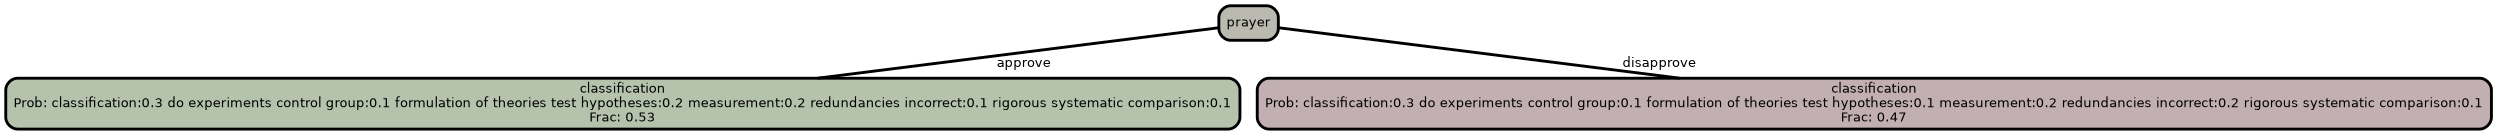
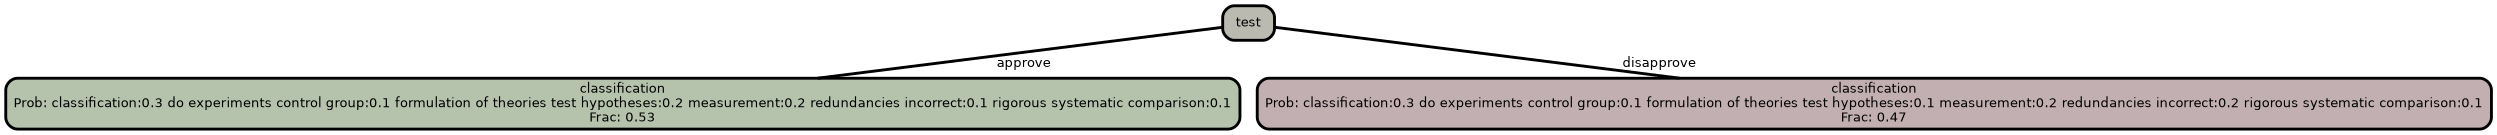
node "prayer": label "prayer" -> "test"
